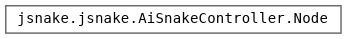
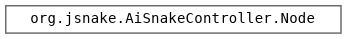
node "jsnake.jsnake.AiSnakeController.Node": label "jsnake.jsnake.AiSnakeController.Node" -> "org.jsnake.AiSnakeController.Node"
